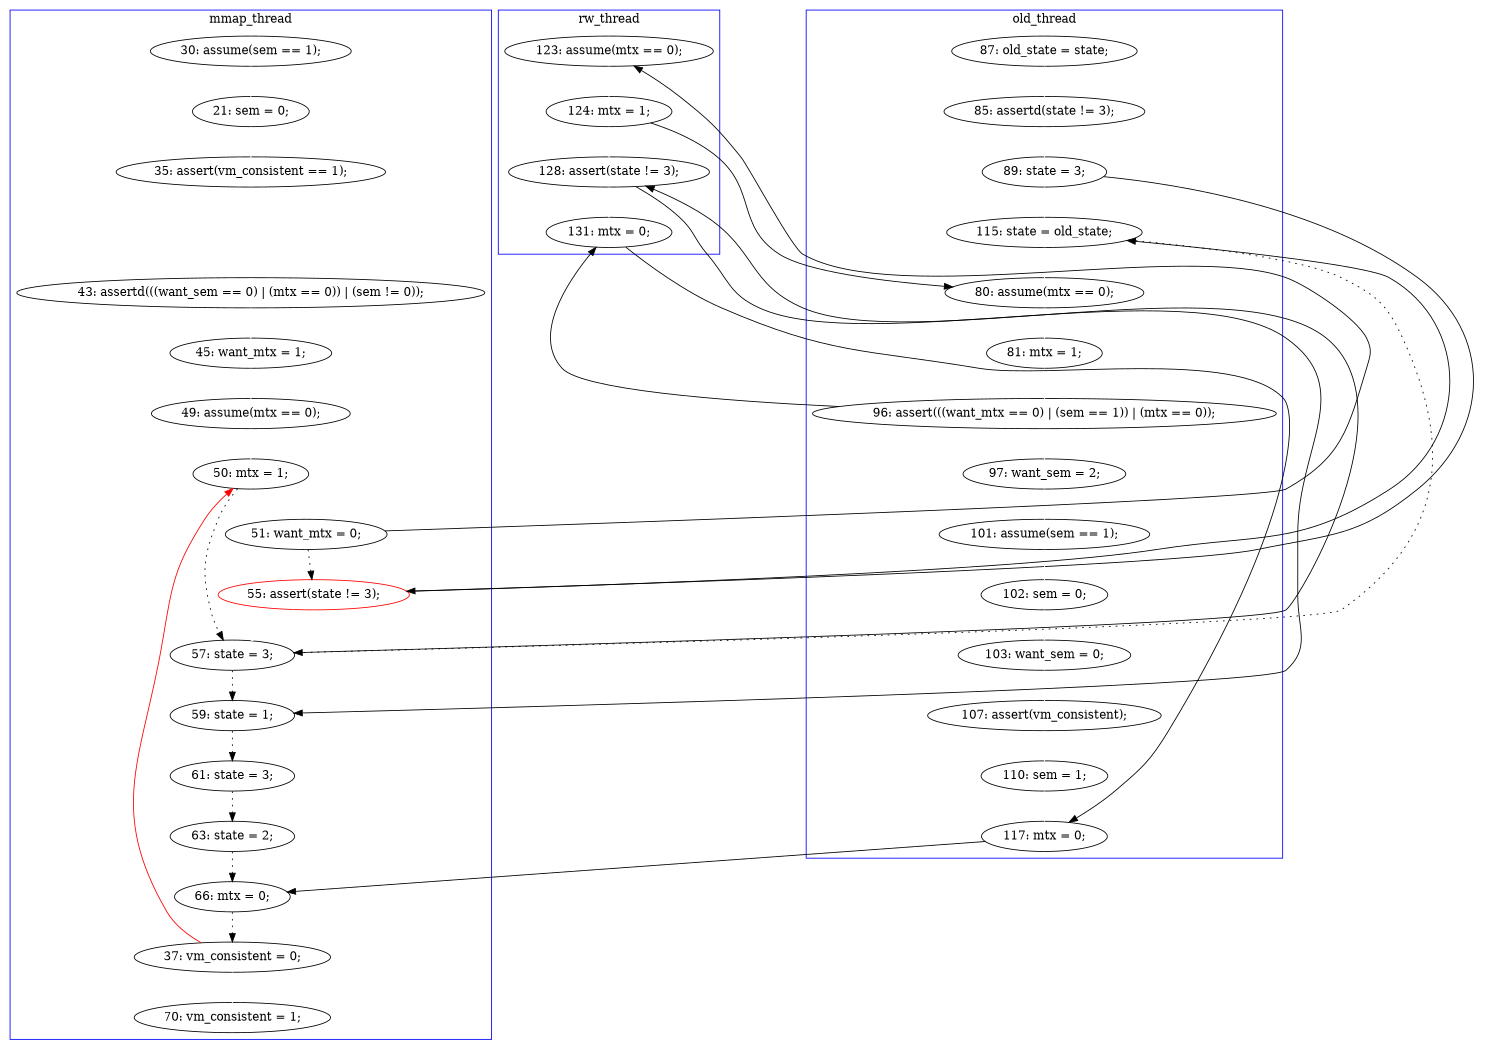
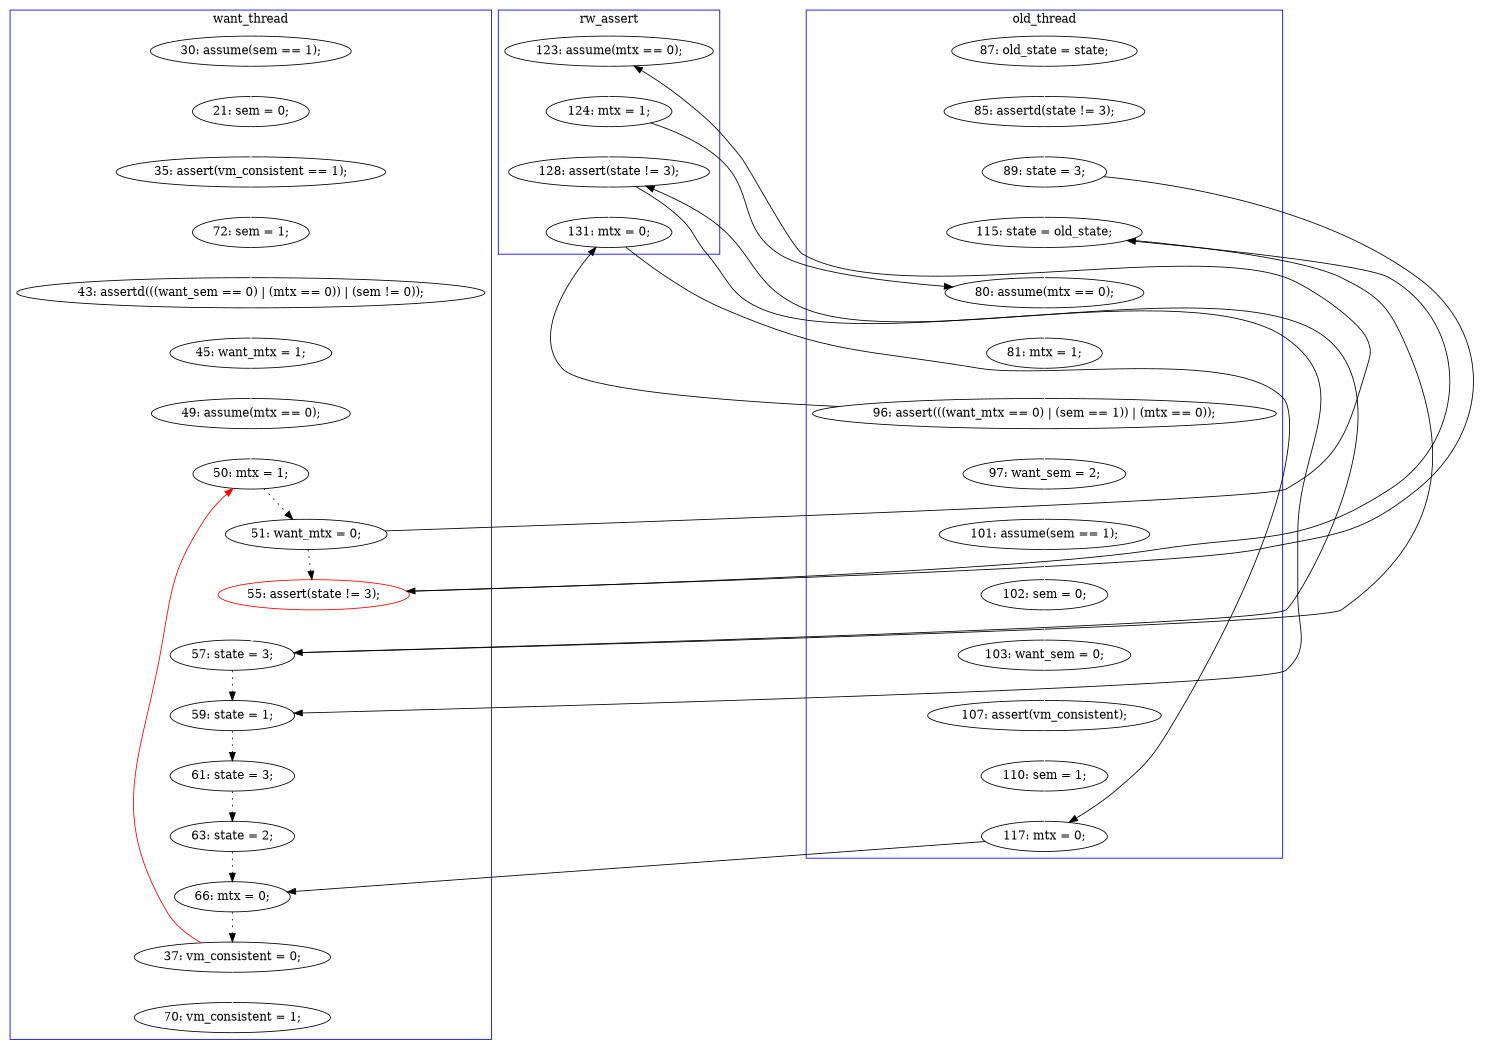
cluster "mmap_thread": label "mmap_thread" -> "want_thread"
cluster "rw_thread": label "rw_thread" -> "rw_assert"
node "72: sem = 1;": added
edge "50: mtx = 1;" -> "57: state = 3;": now "50: mtx = 1;" -> "51: want_mtx = 0;"
edge "115: state = old_state;" -> "57: state = 3;": style dotted -> solid
